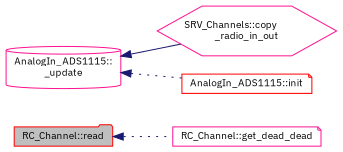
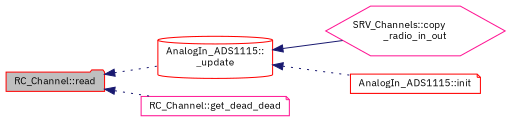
node "AnalogIn_ADS1115:: _update": color deeppink -> red
edge "AnalogIn_ADS1115:: _update" -> "RC_Channel::read": added
